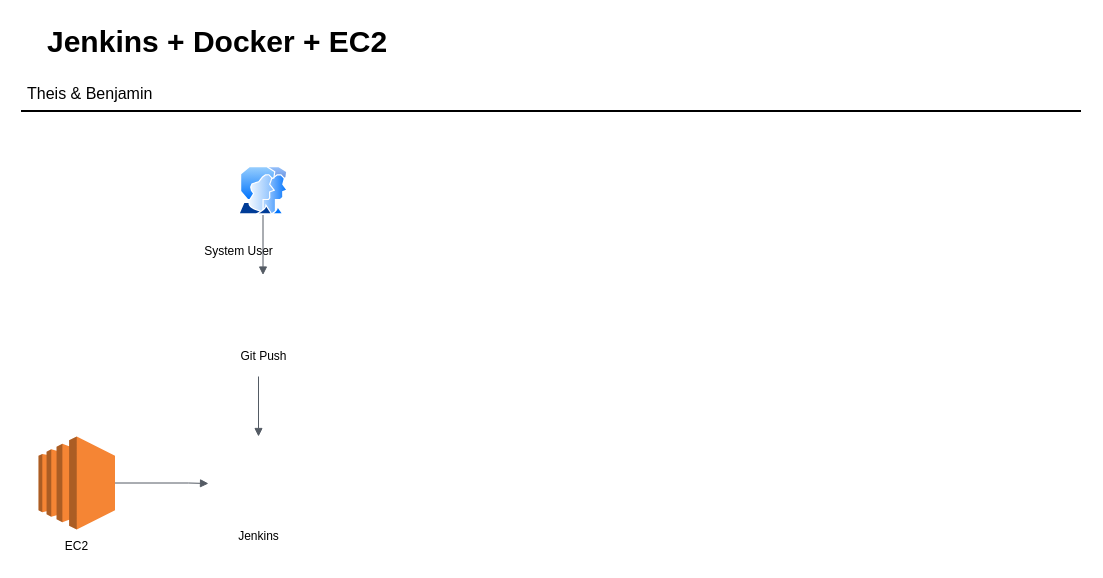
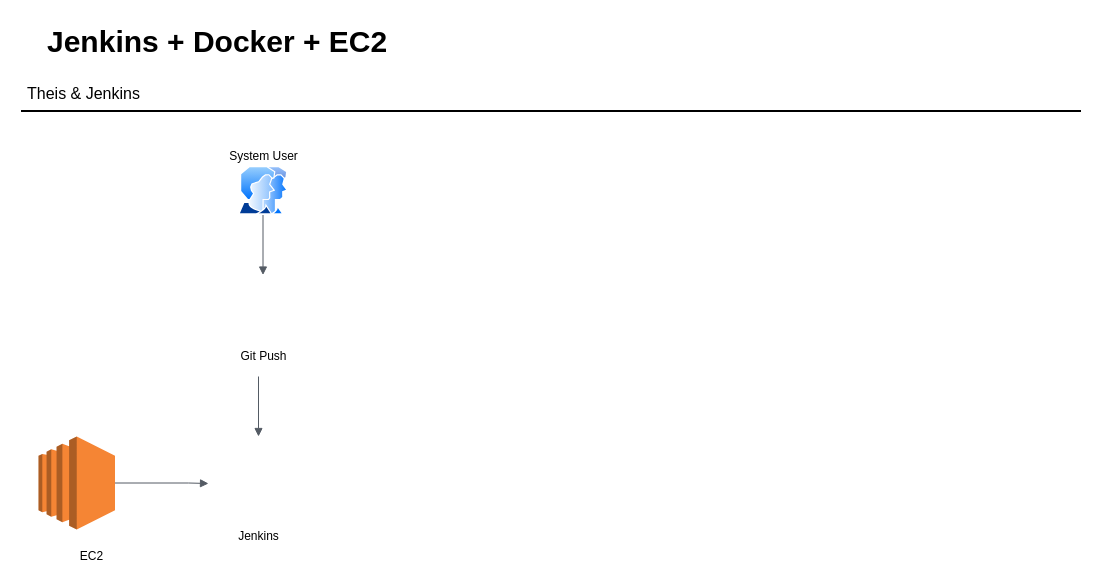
node "Theis & Benjamin": label "Theis & Benjamin" -> "Theis & Jenkins"
node "System User": moved (239, 252) -> (264, 157)
node "EC2": moved (77, 547) -> (92, 557)
